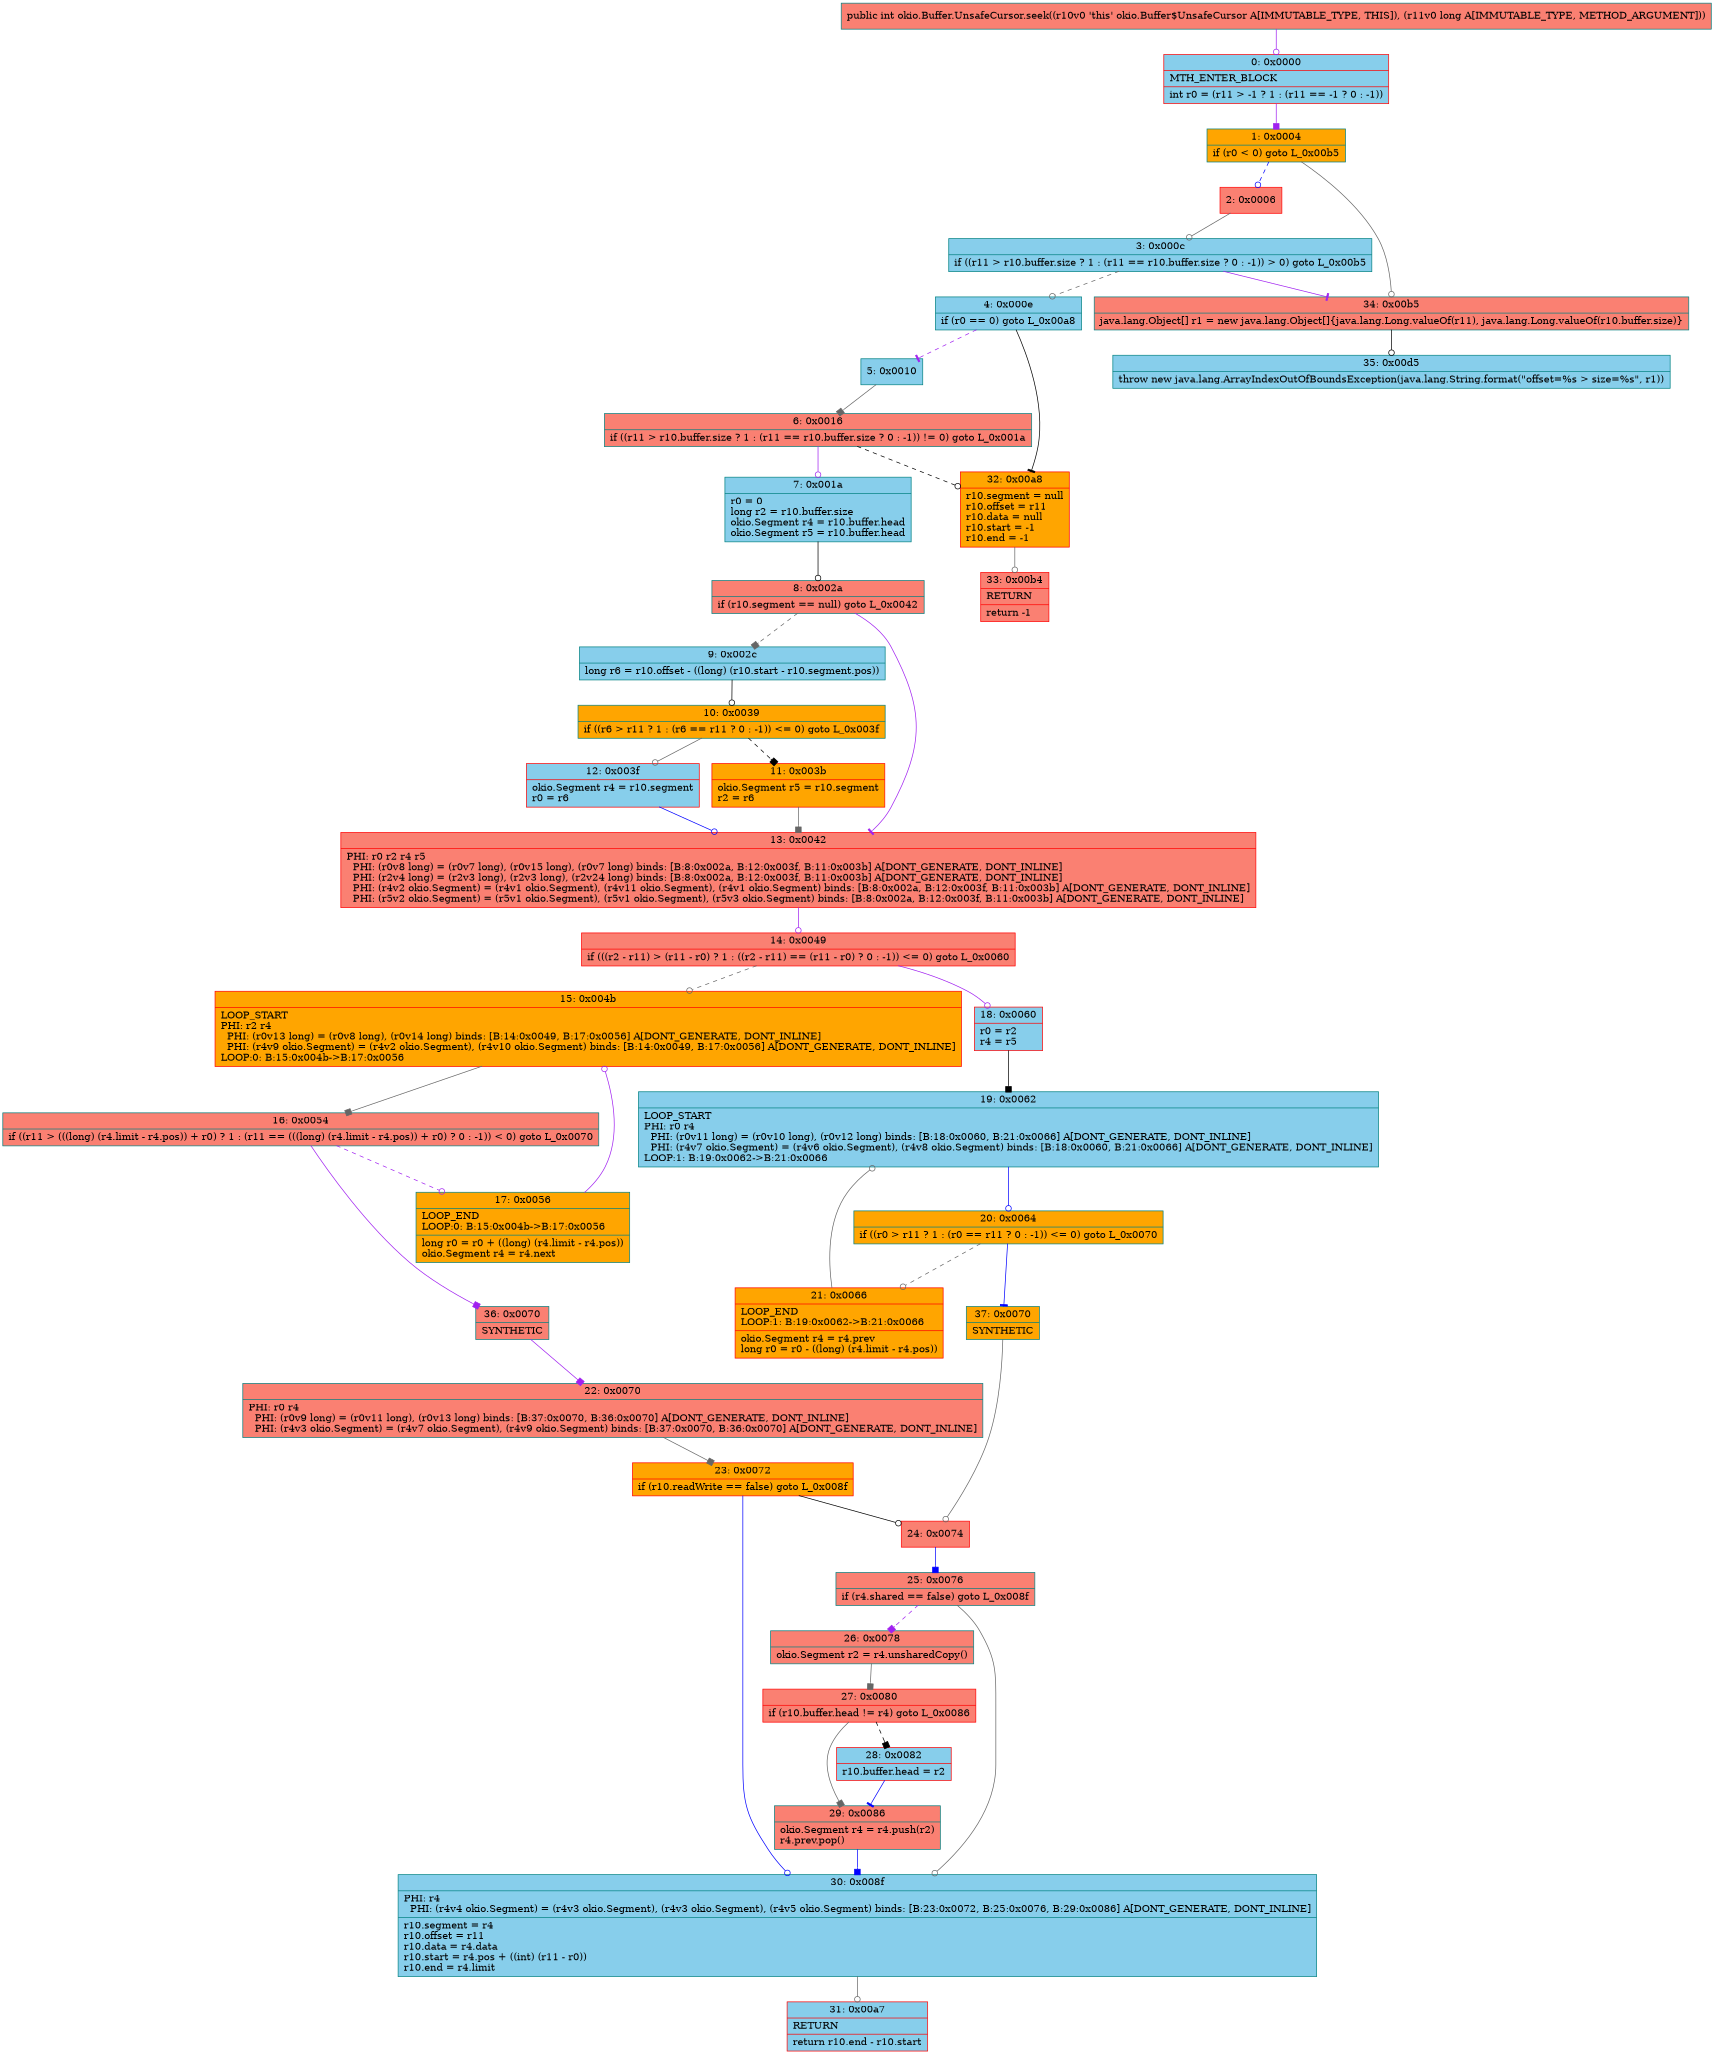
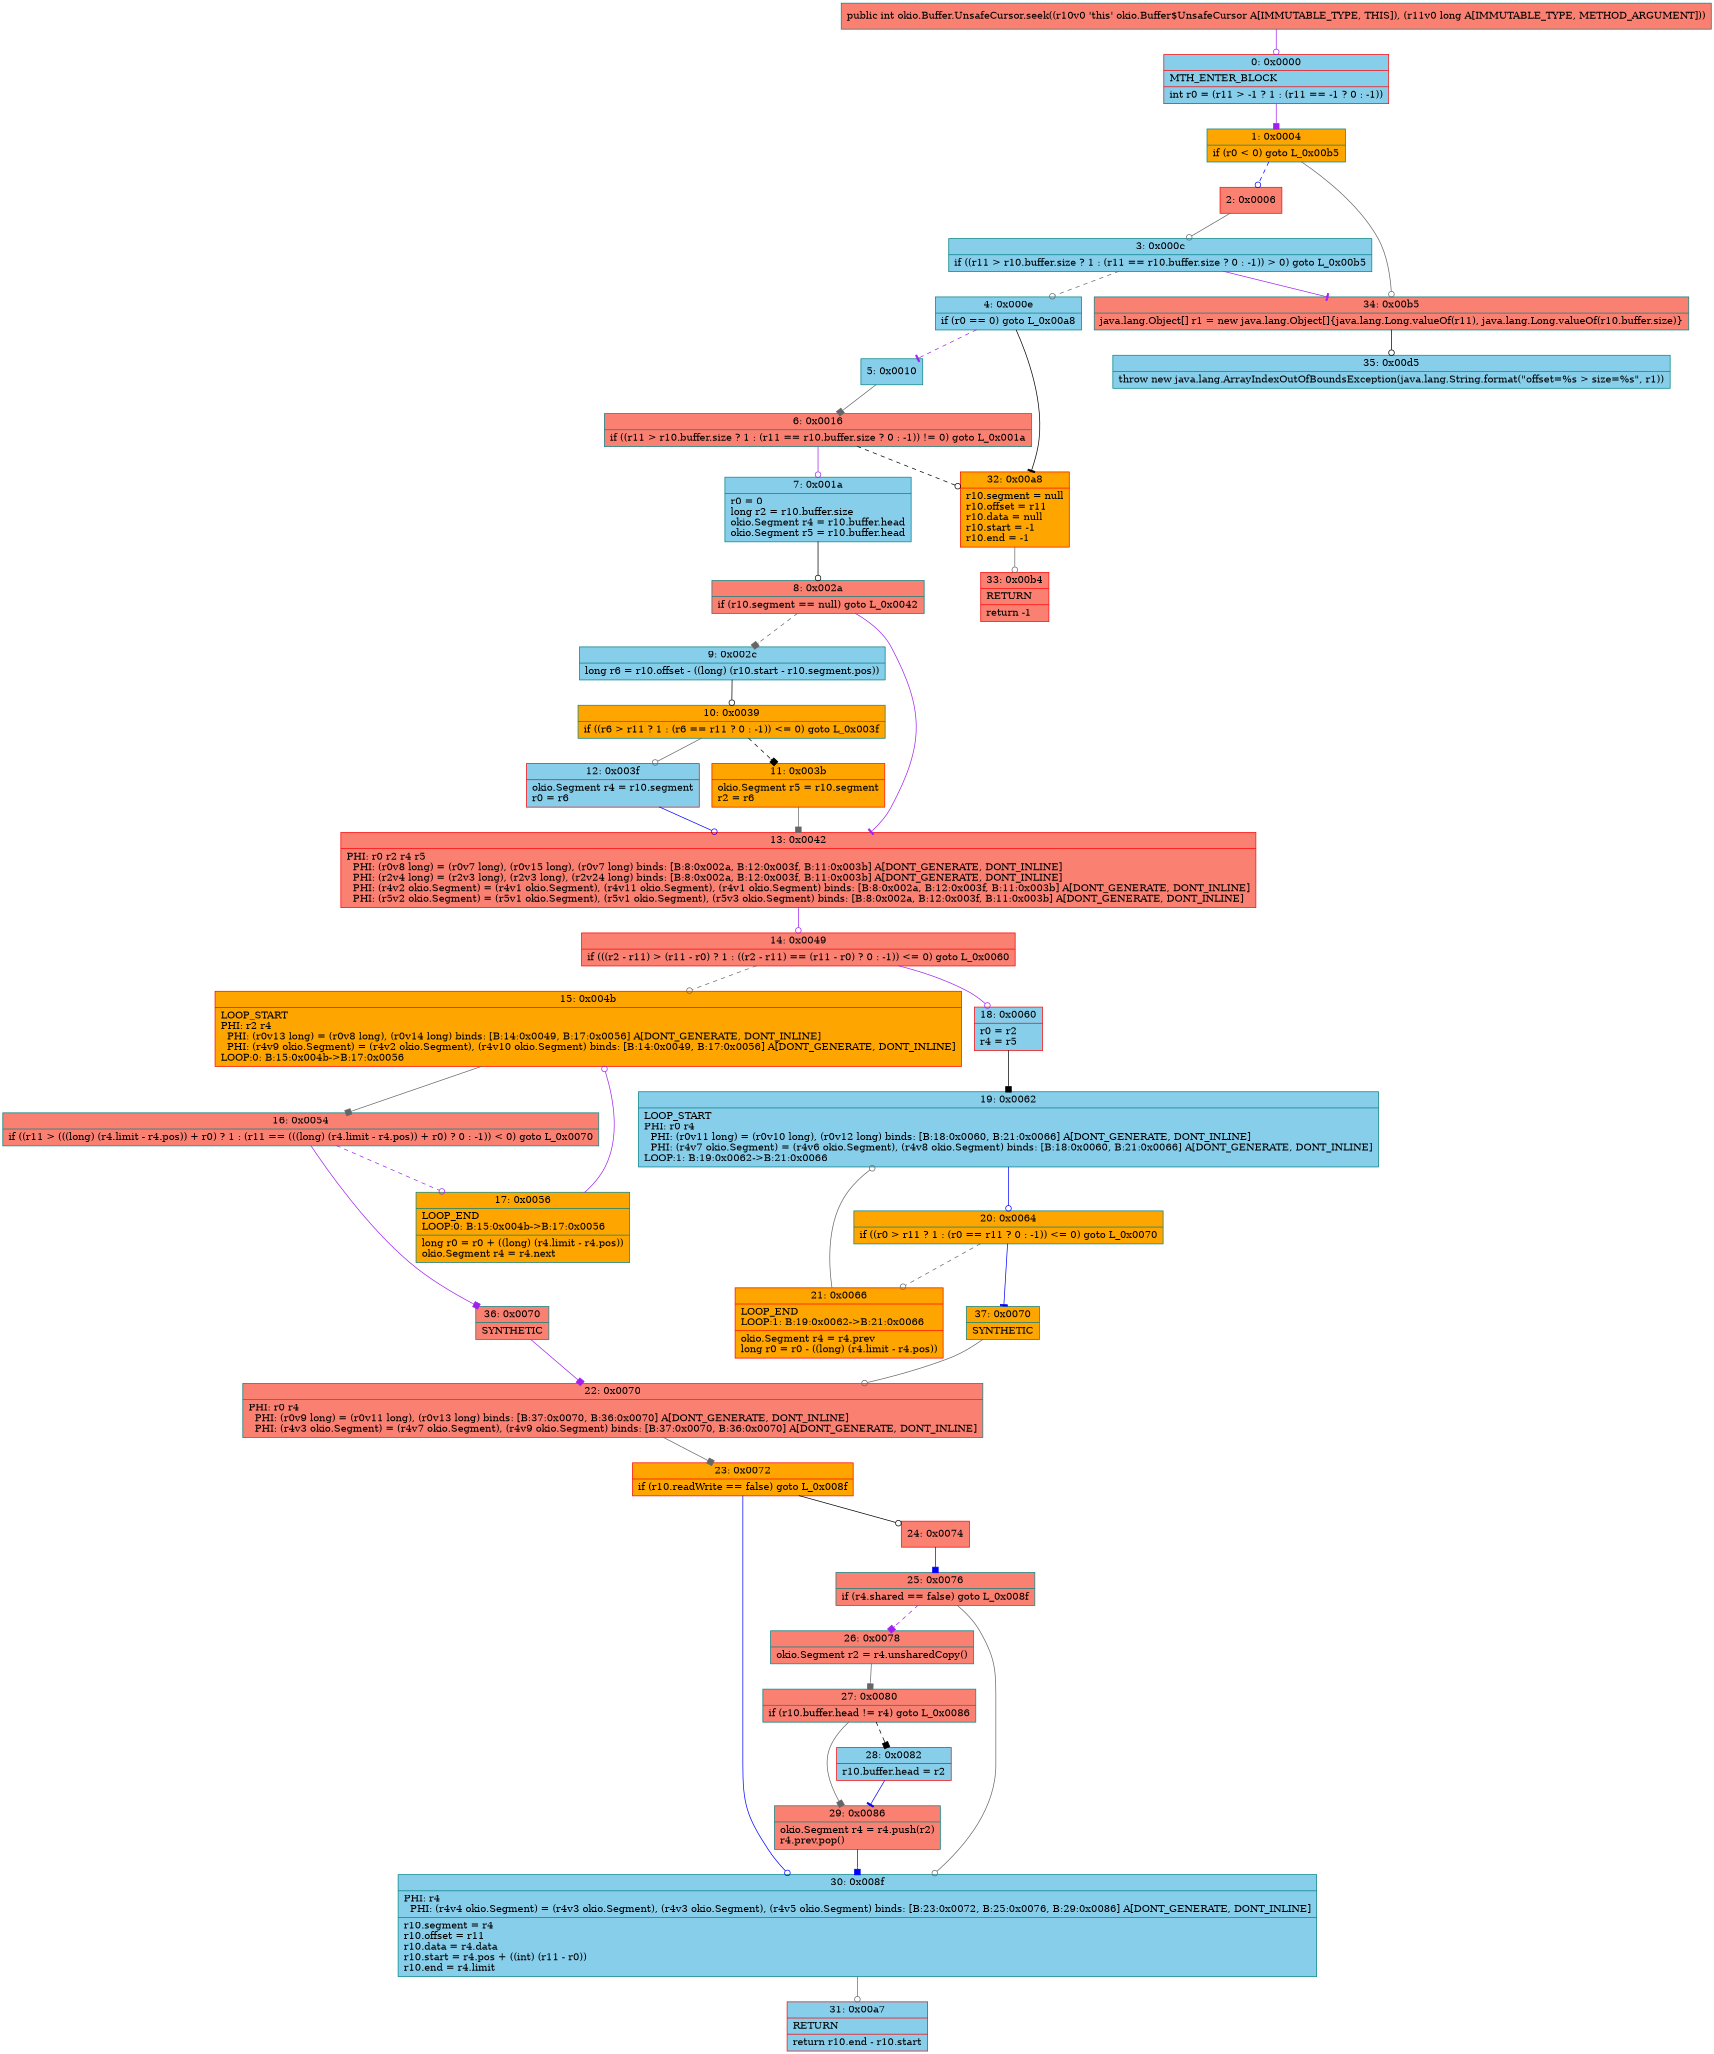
edge "37: 0x0070" -> "24: 0x0074": now "37: 0x0070" -> "22: 0x0070"
node "27: 0x0080": color red -> teal
